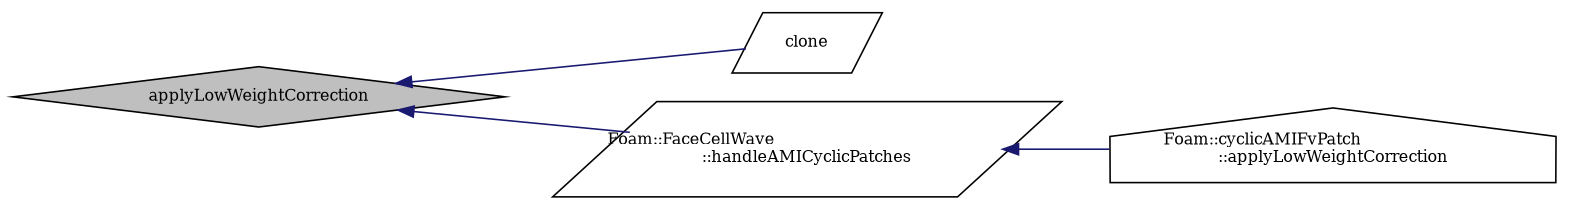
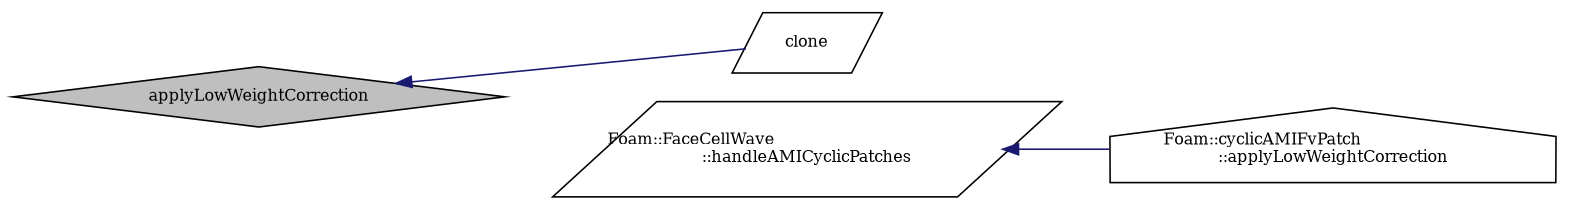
edge "Foam::FaceCellWave ::handleAMICyclicPatches" -> "applyLowWeightCorrection": removed
